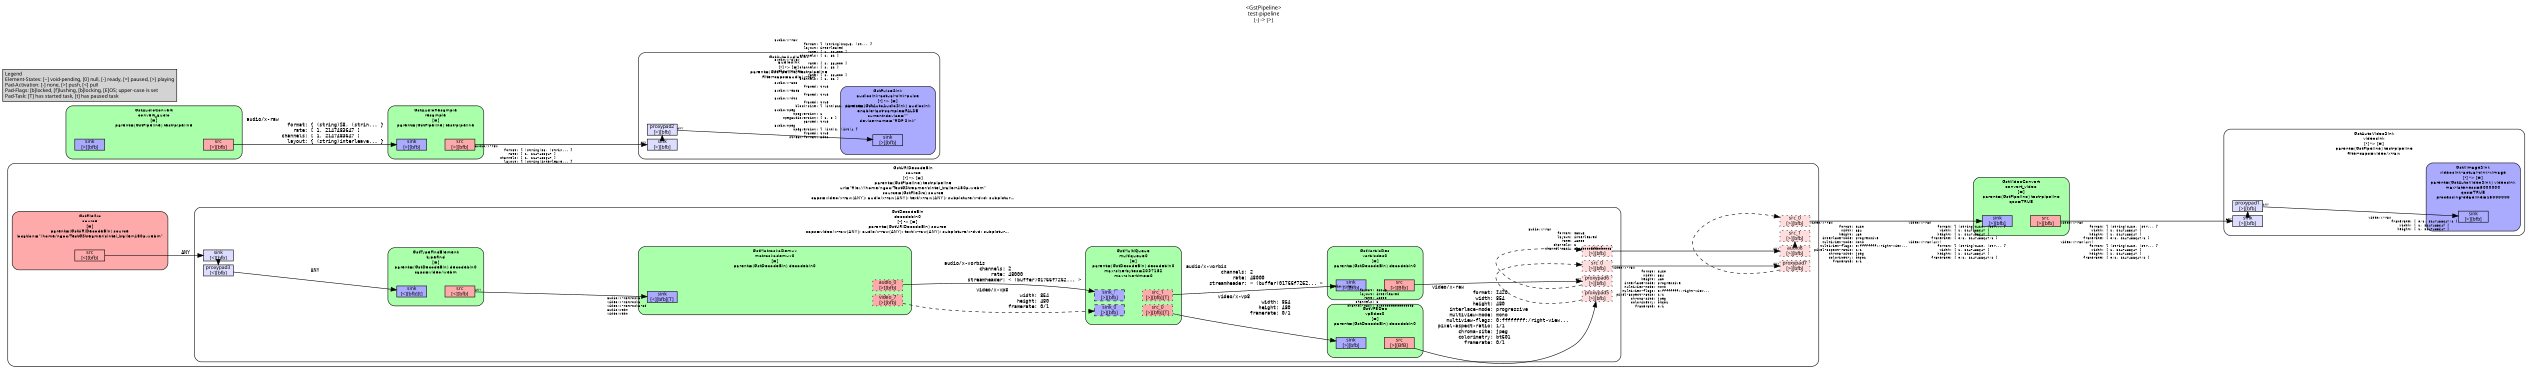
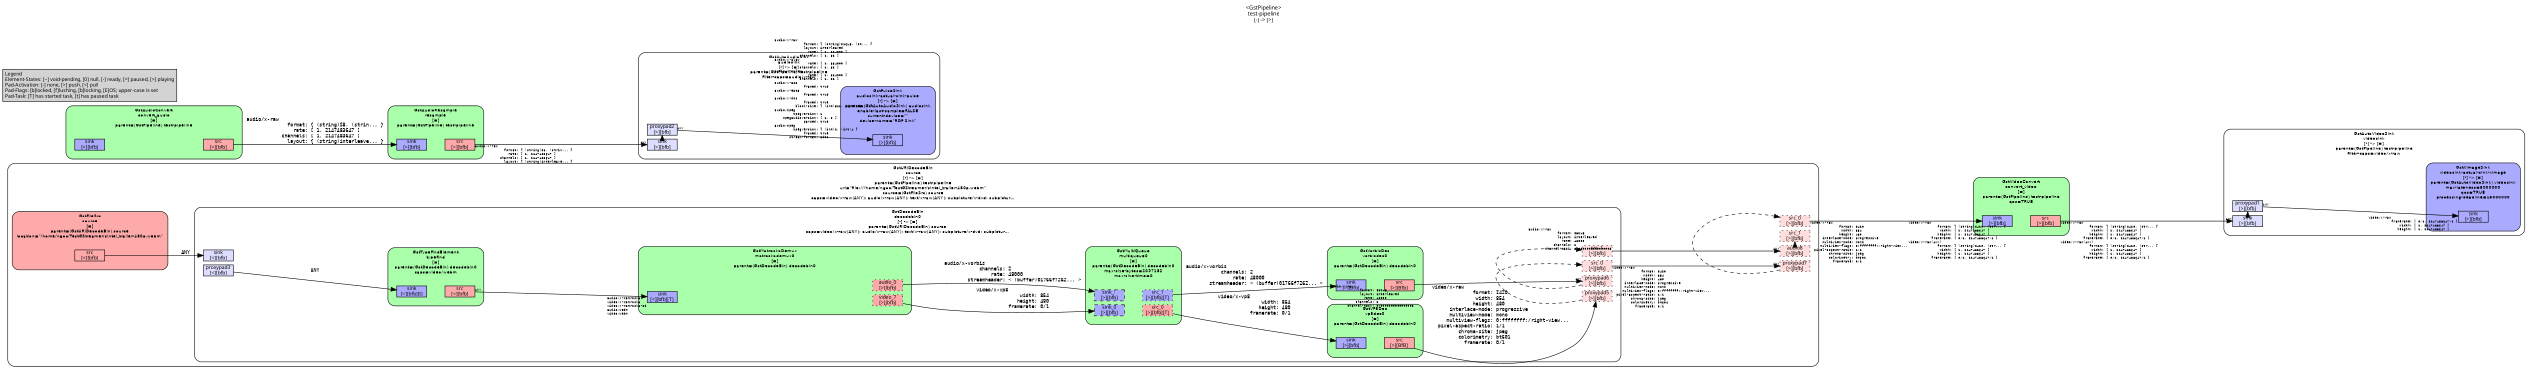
edge "sink [<][bfb]" -> "proxypad3 [<][bfb]": removed
node "src_1 [>][bfb][T]": fillcolor #ffaaaa -> #aaaaff
edge "video_7 [>][bfb]" -> "sink_0 [>][bfb]": style dashed -> solid
